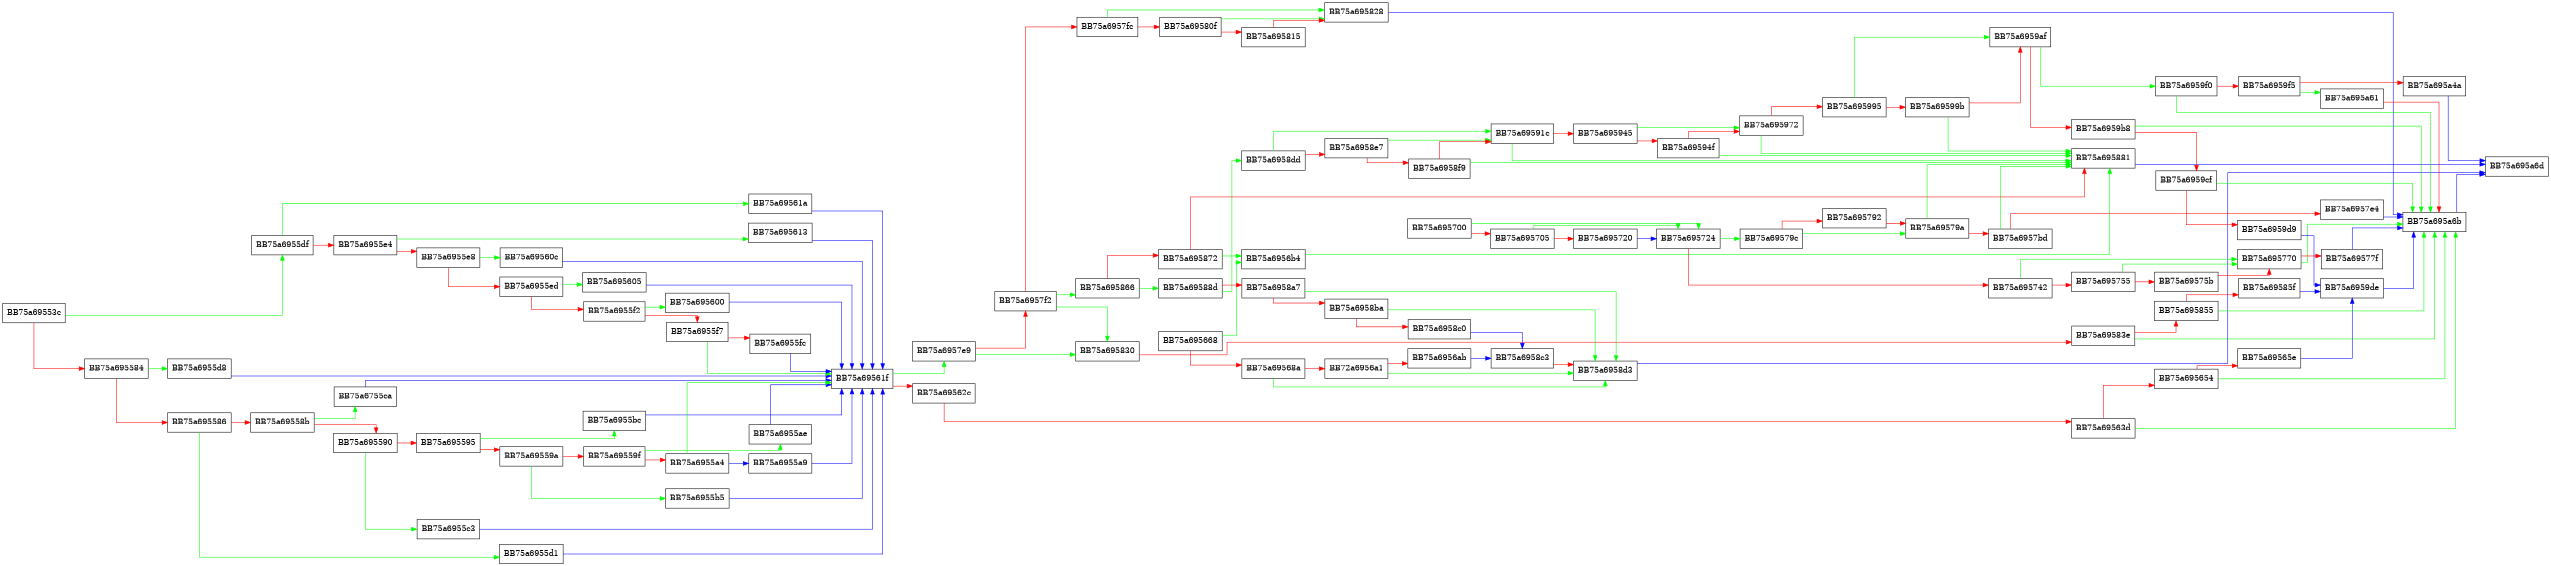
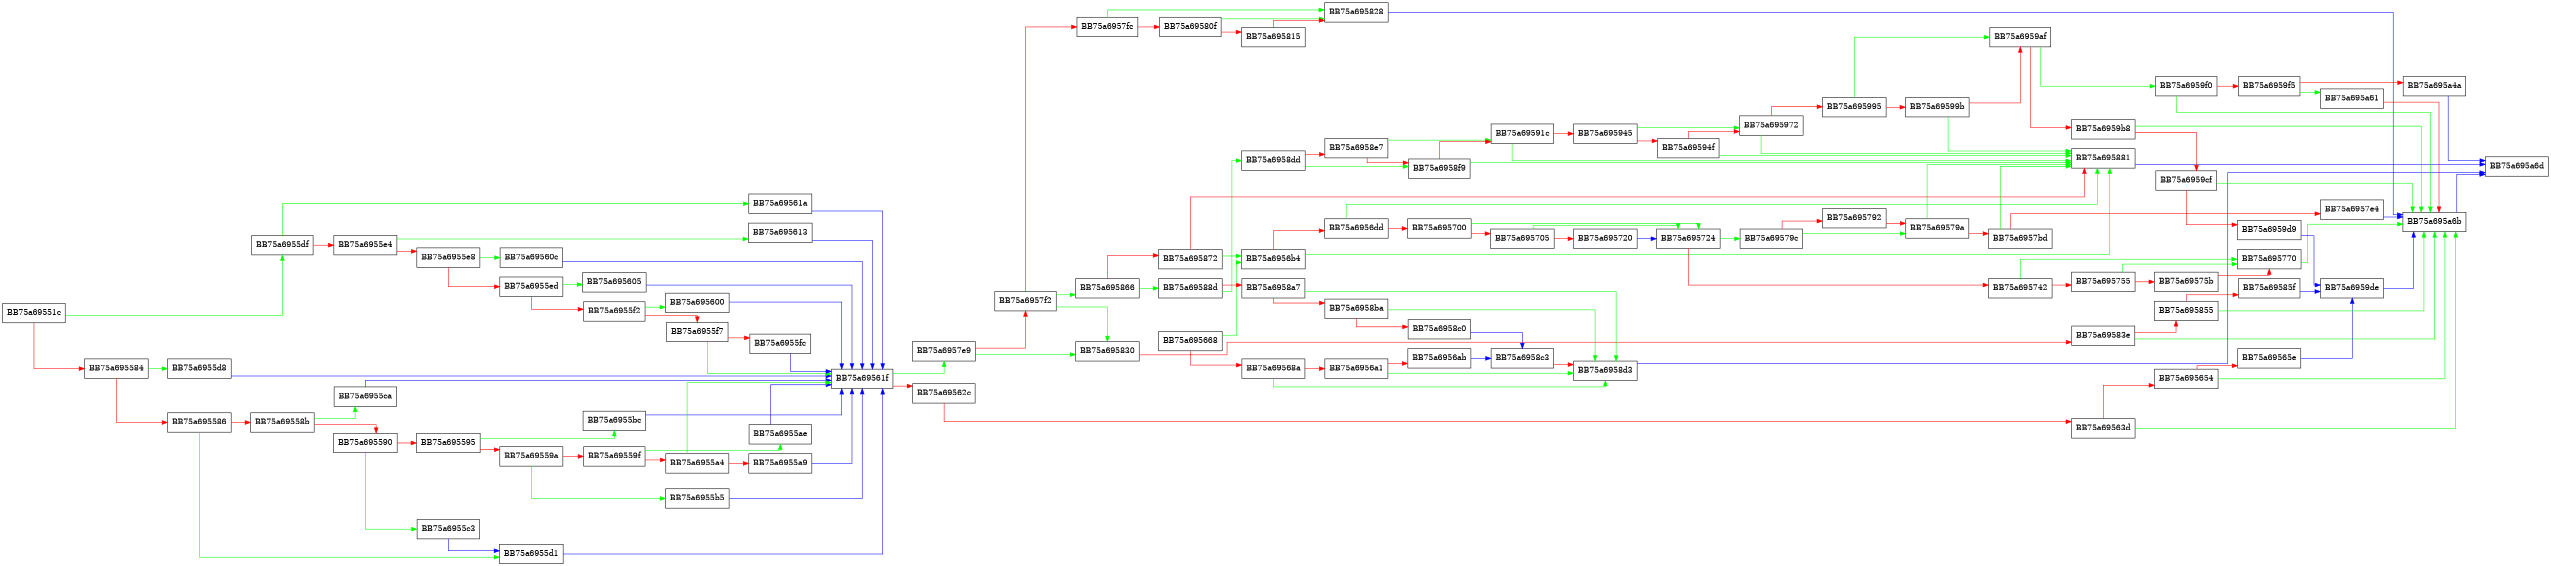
edge "BB75a6958dd" -> "BB75a69591c": now "BB75a6958dd" -> "BB75a6958f9"
node "BB75a6956dd": added
node "BB75a69577f": removed
node "BB75a69553c": label "BB75a69553c" -> "BB75a69551c"
node "BB72a6956a1": label "BB72a6956a1" -> "BB75a6956a1"
node "BB75a6755ca": label "BB75a6755ca" -> "BB75a6955ca"
edge "BB75a6955a4" -> "BB75a6955a9": color blue -> red
edge "BB75a6955c3" -> "BB75a69561f": now "BB75a6955c3" -> "BB75a6955d1"
